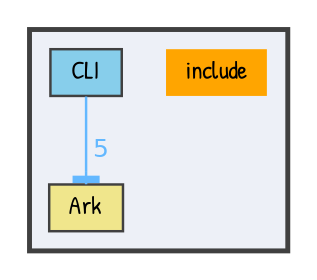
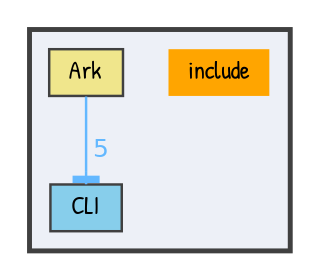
edge "CLI" -> "Ark": reversed
